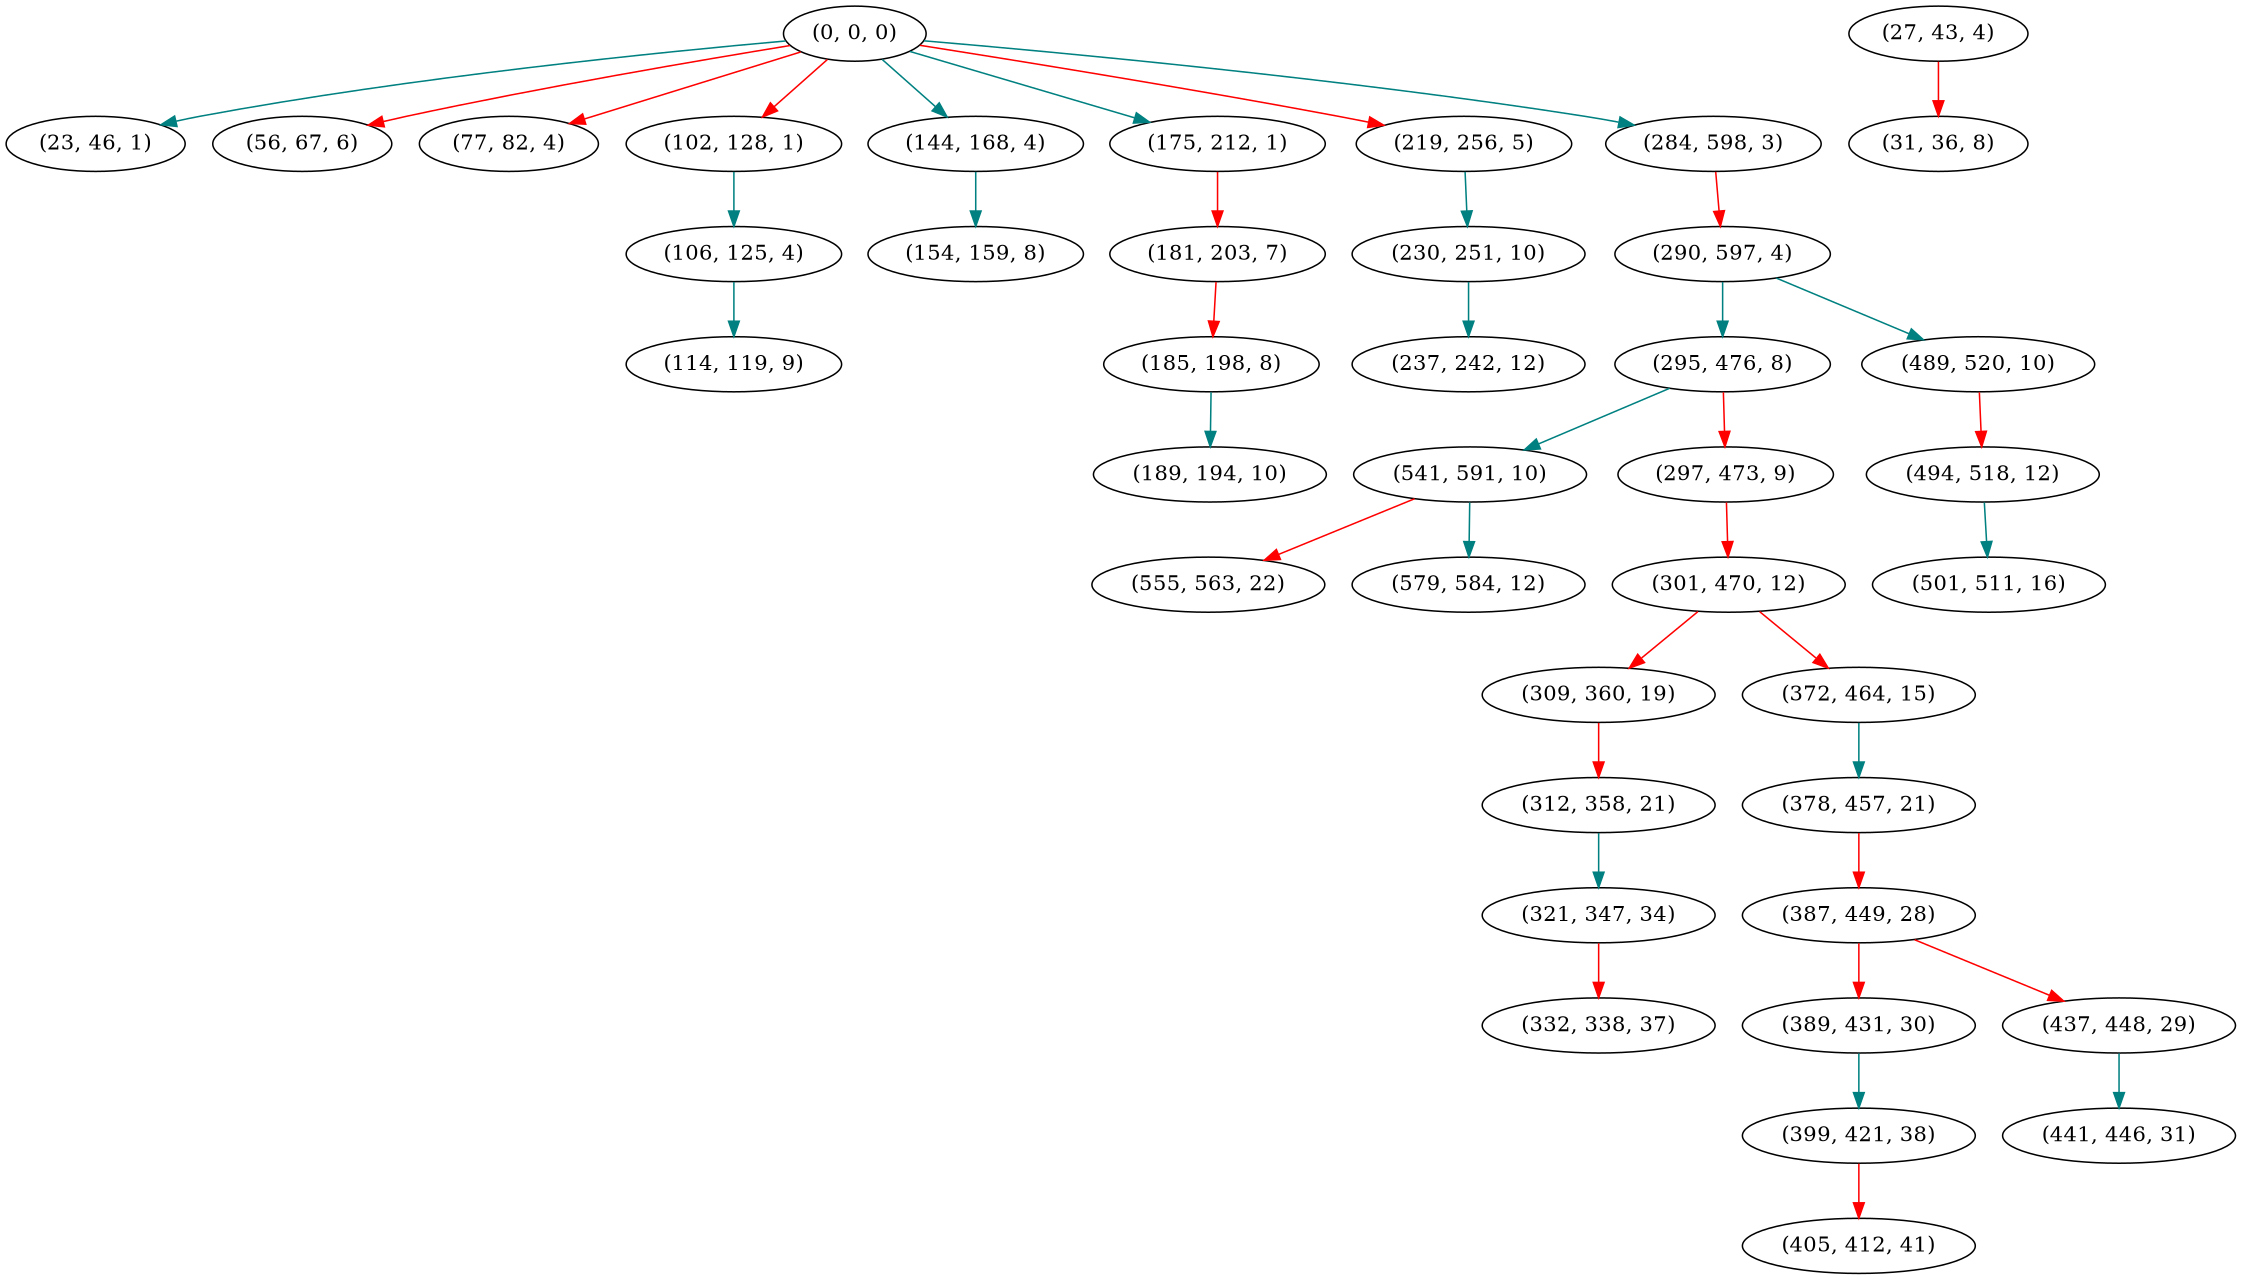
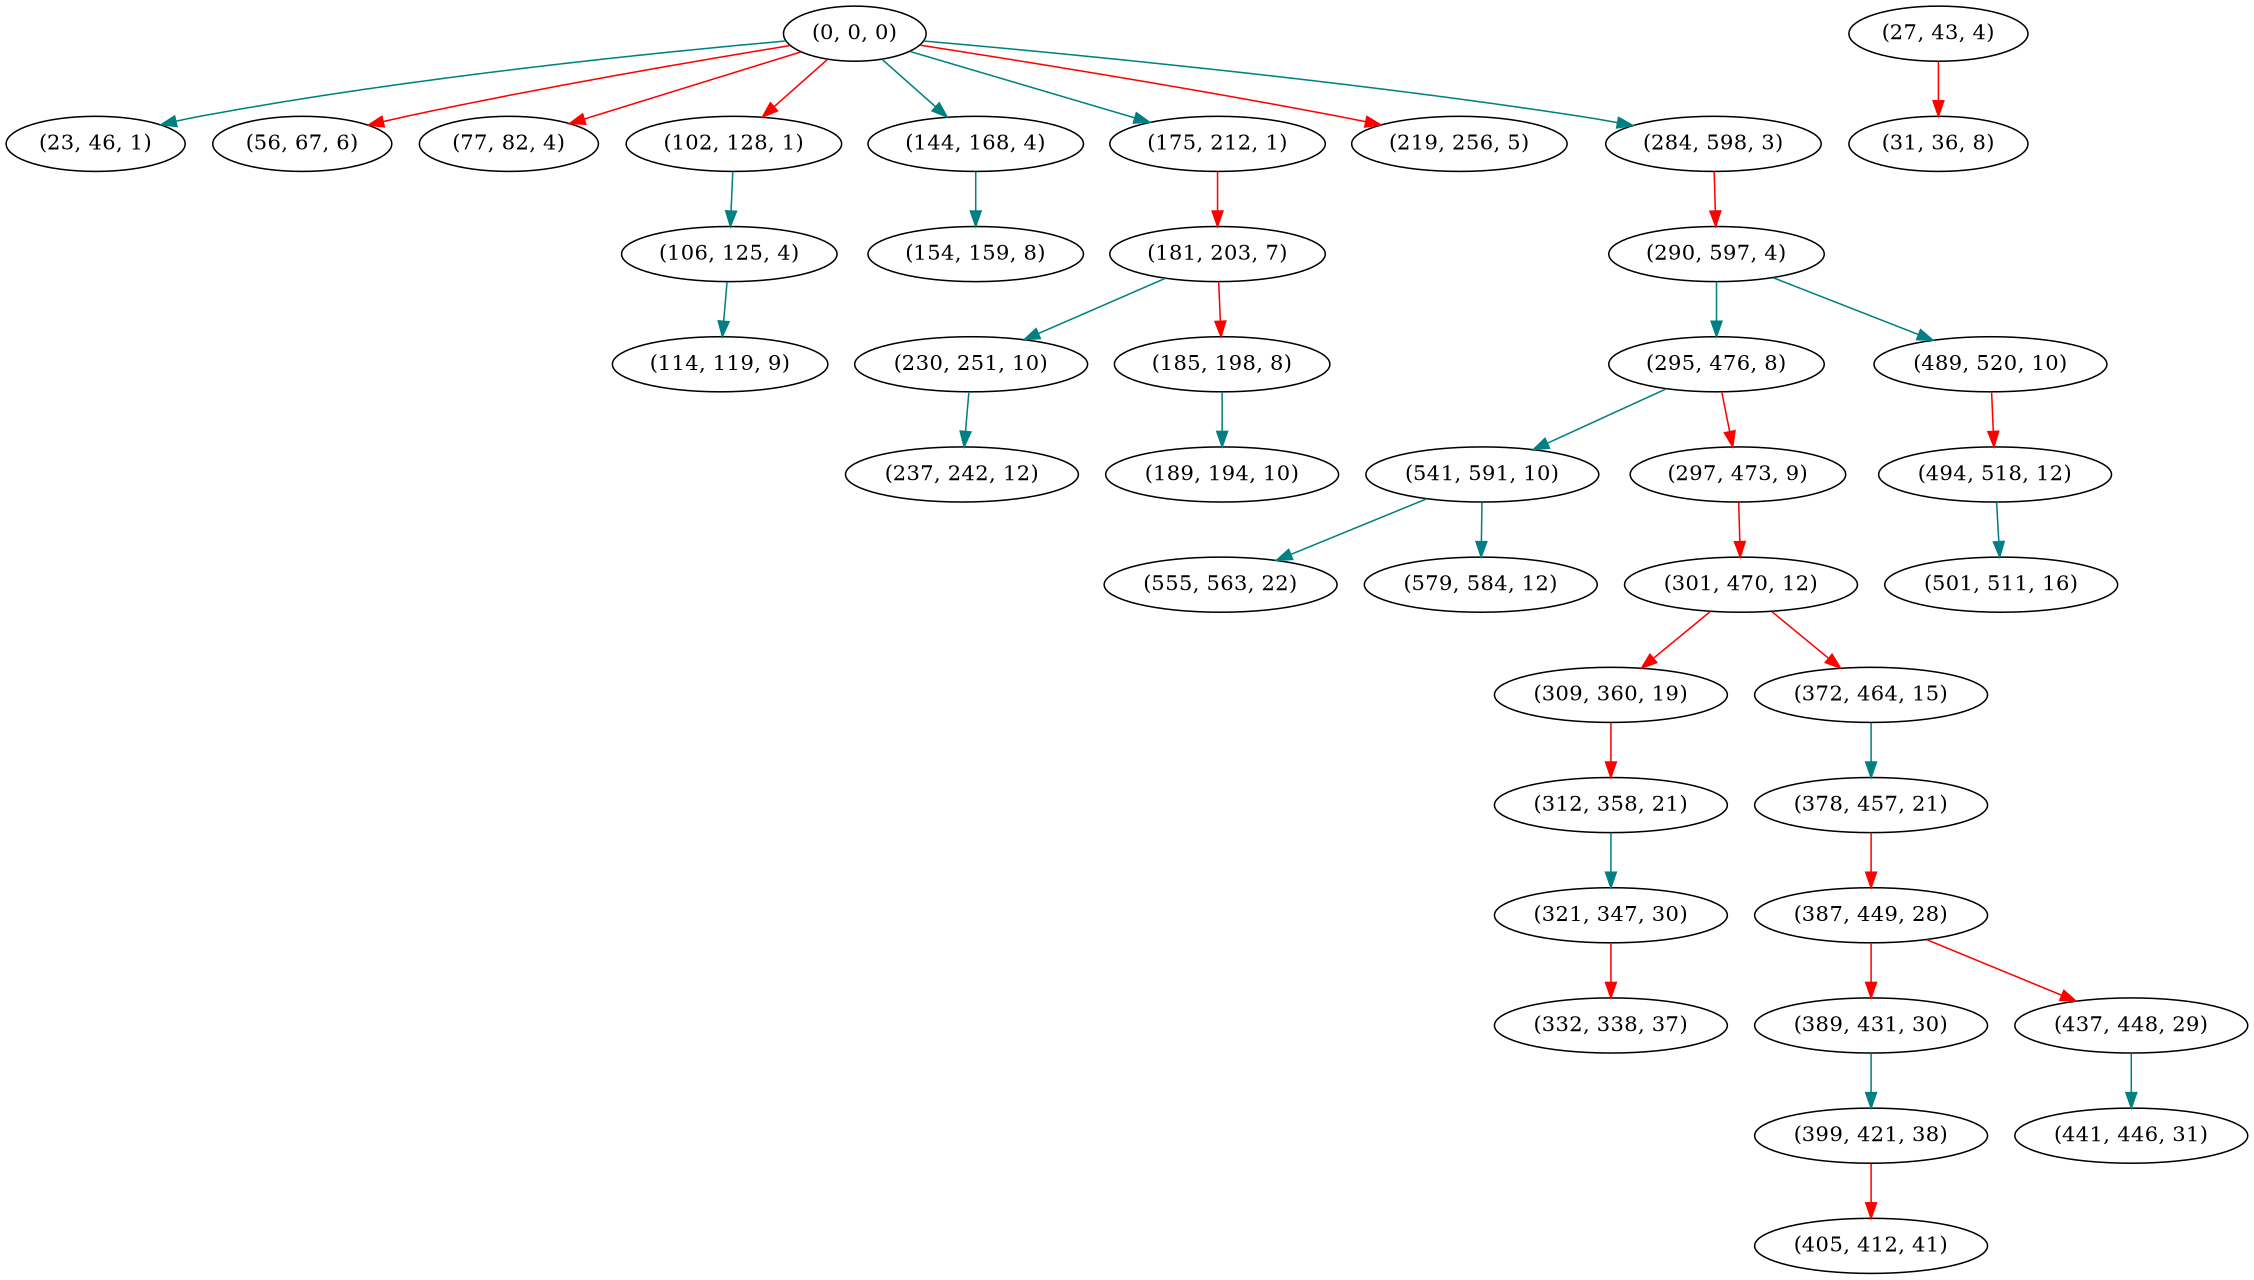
edge "(219, 256, 5)" -> "(230, 251, 10)": now "(181, 203, 7)" -> "(230, 251, 10)"
edge "(541, 591, 10)" -> "(555, 563, 22)": color red -> teal
node "(321, 347, 34)": label "(321, 347, 34)" -> "(321, 347, 30)"
